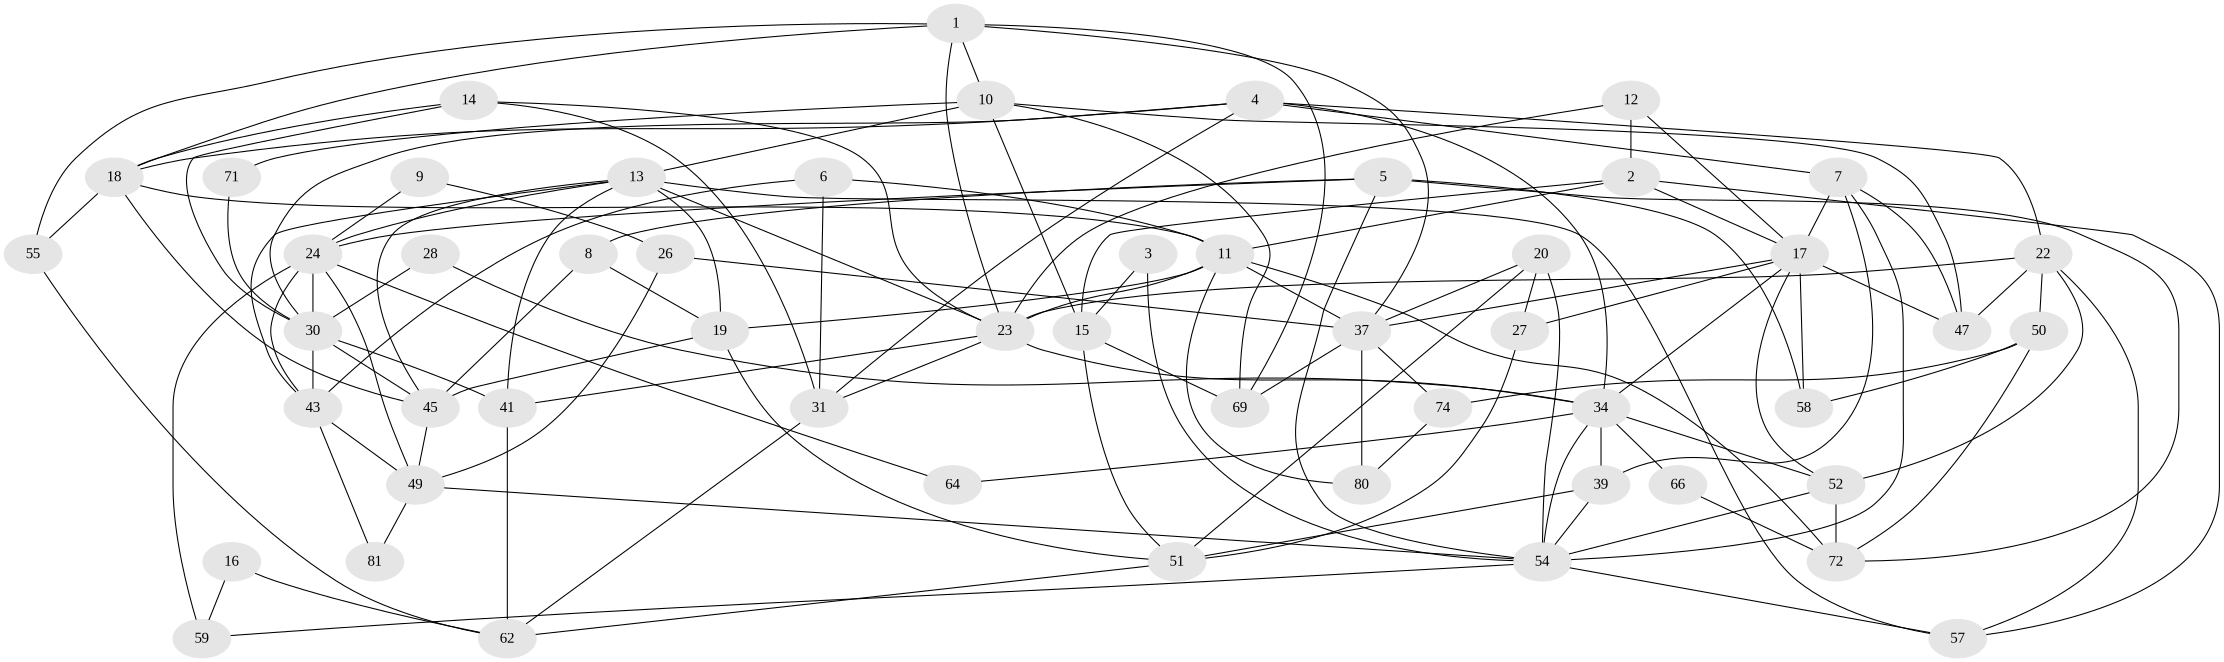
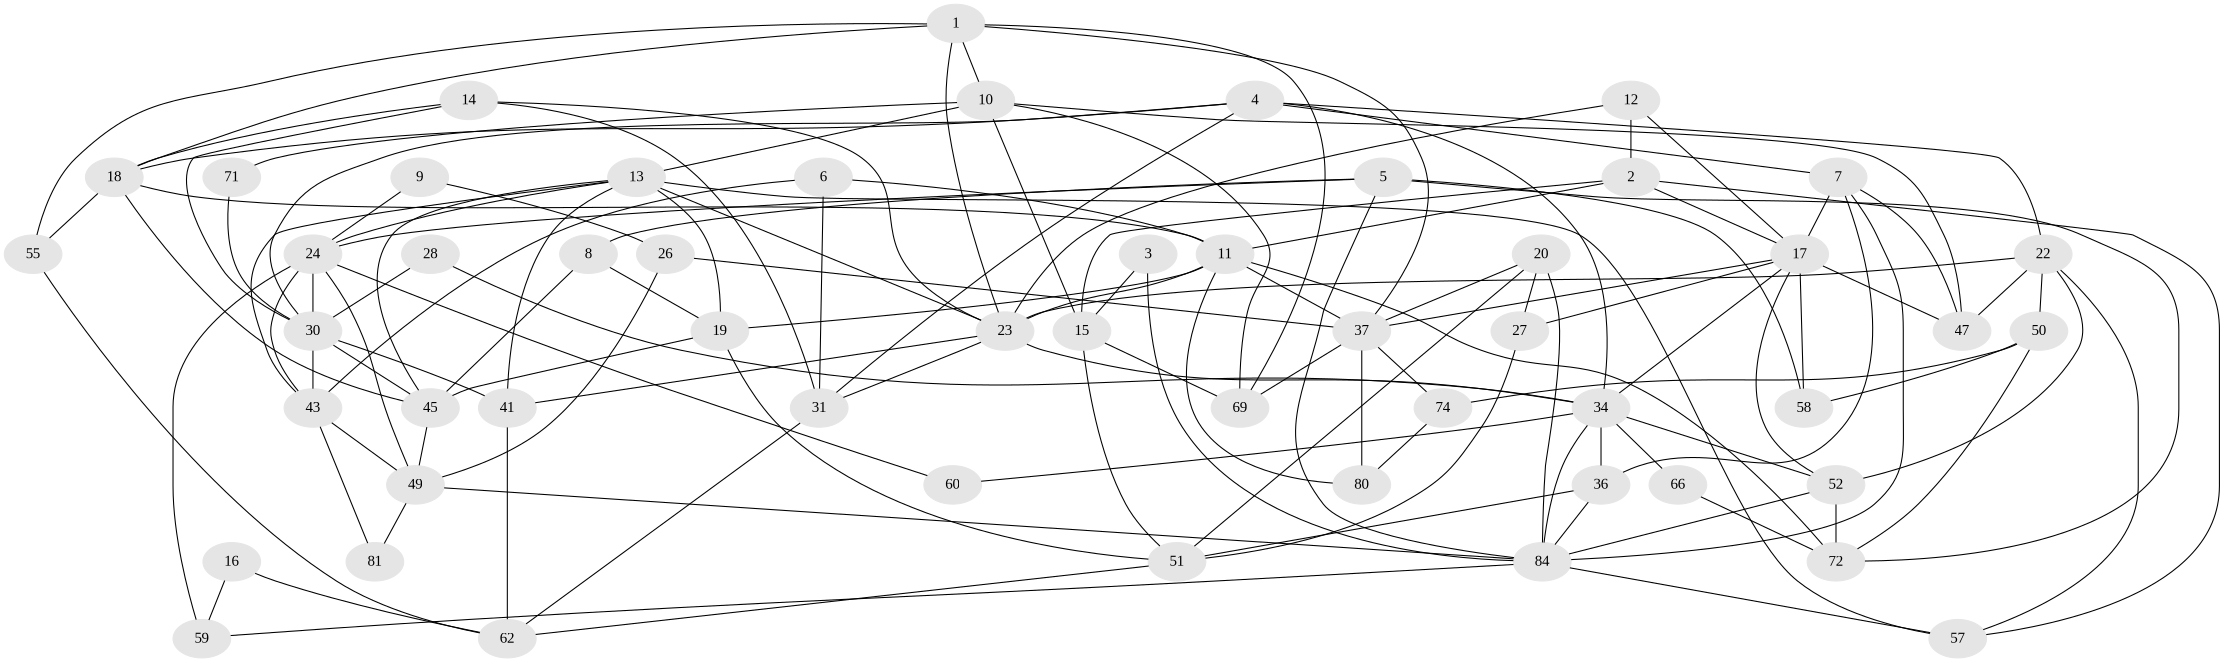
node "64": label "64" -> "60"
node "39": label "39" -> "36"
node "54": label "54" -> "84"
